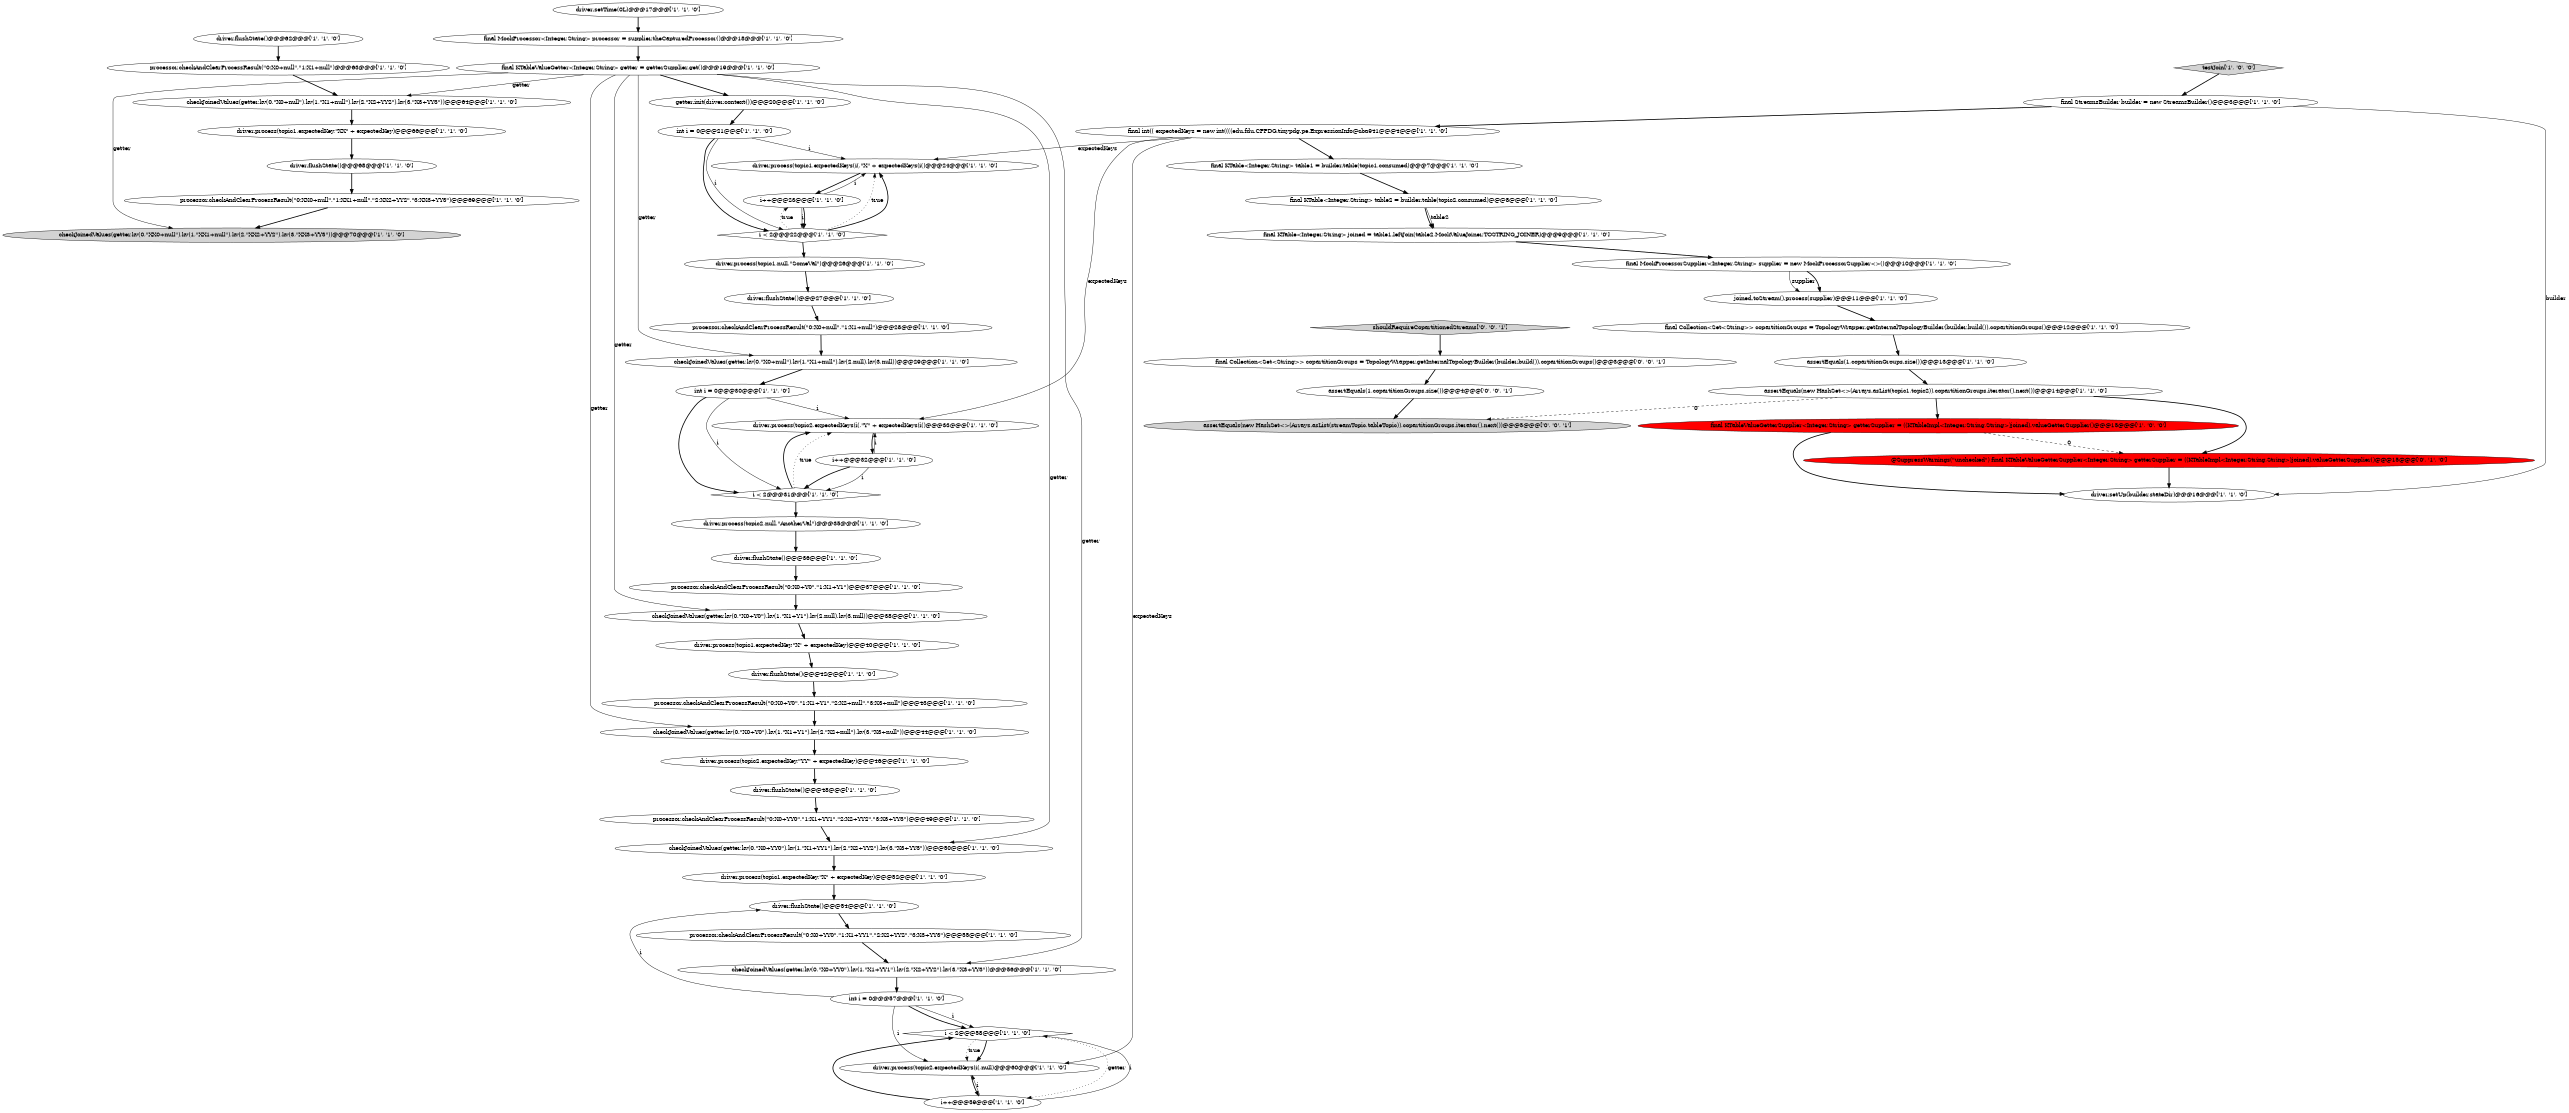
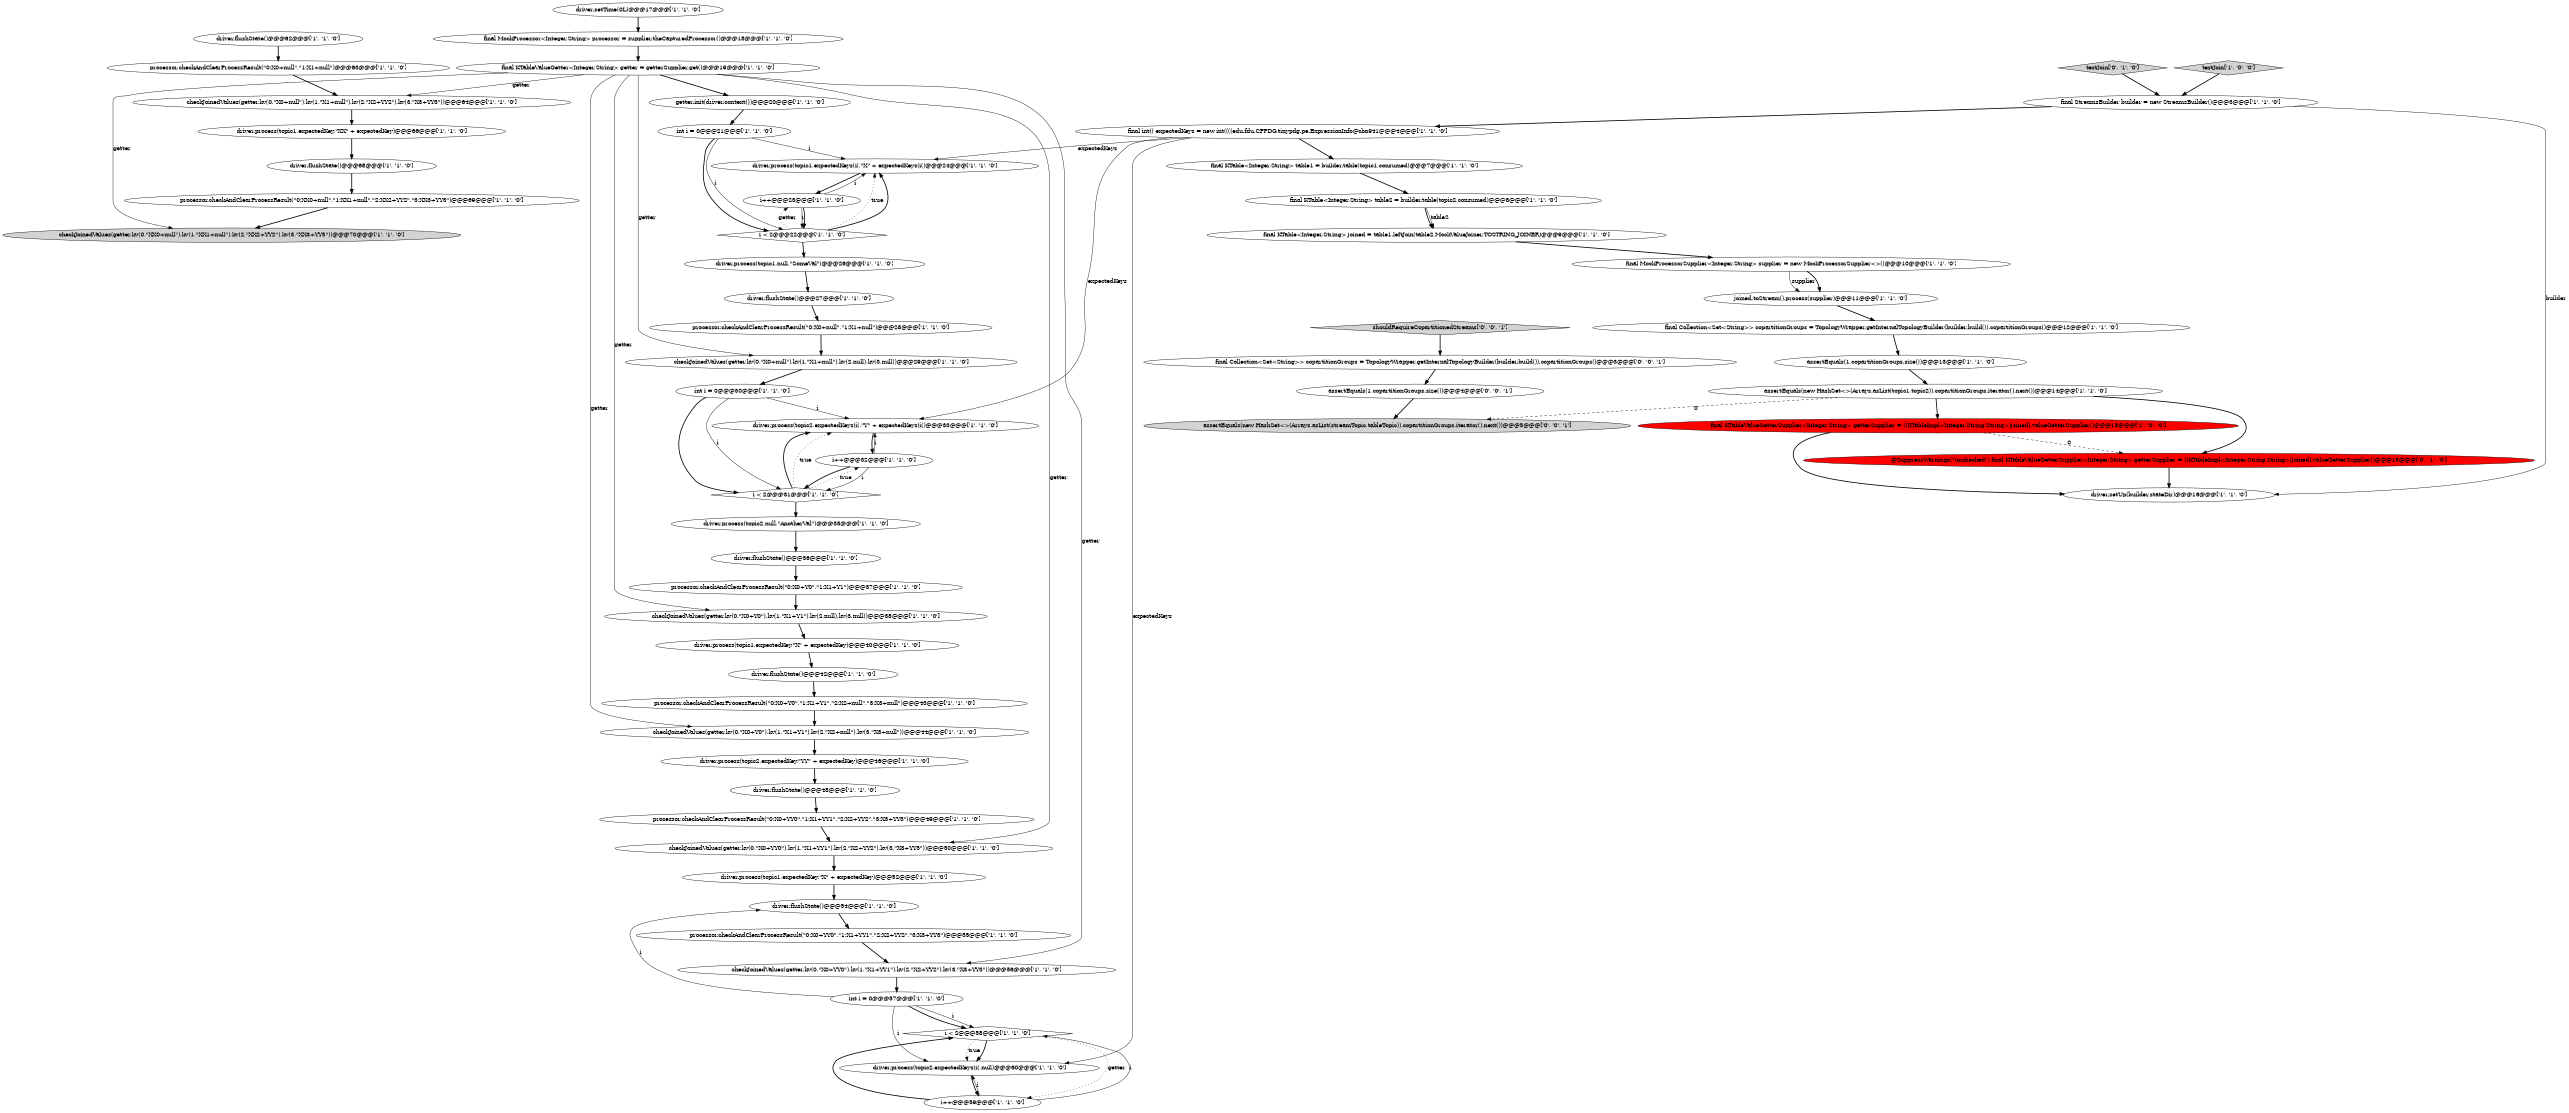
node "testJoin['0', '1', '0']": added
edge "i < 2@@@22@@@['1', '1', '0']" -> "i++@@@23@@@['1', '1', '0']": label "true" -> "getter"
edge "i < 2@@@31@@@['1', '1', '0']" -> "i++@@@32@@@['1', '1', '0']": added, label "true"
